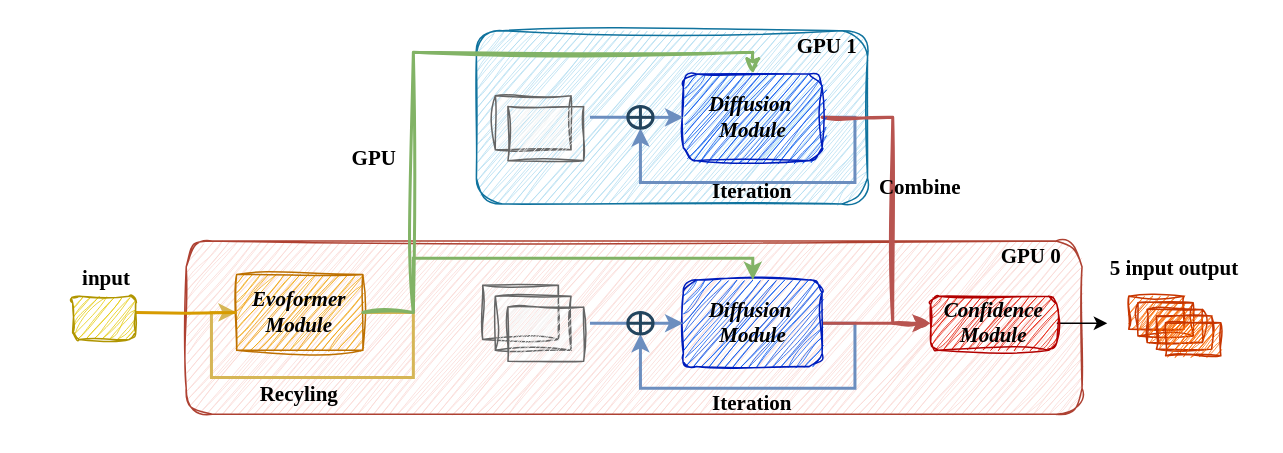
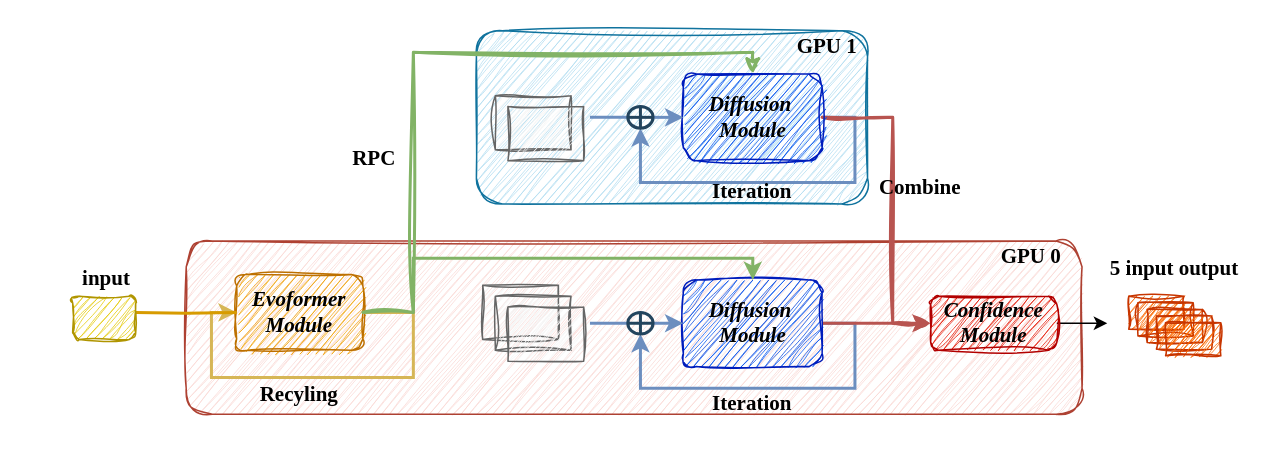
node "GPU": label "GPU" -> "RPC"
node "Evoformer Module": shape rectangle -> rounded rectangle
